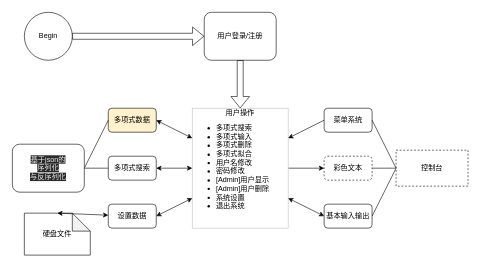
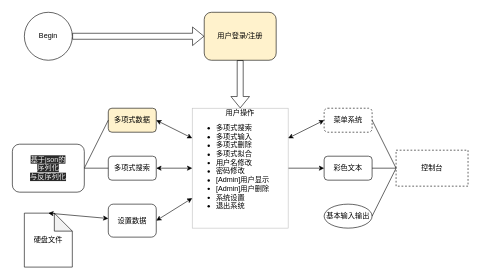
node "用户登录/注册": fillcolor #ffffff -> #fff2cc
node "菜单系统": style solid -> dashed
edge "菜单系统" -> "用户操作 多项式搜索 多项式输入 多项式删除 多项式拟合 用户名修改 密码修改 [Admin]用户显示 [Admin]用户删除 系统设置 退出系统": arrowhead none -> classic
node "彩色文本": style dashed -> solid
edge "用户操作 多项式搜索 多项式输入 多项式删除 多项式拟合 用户名修改 密码修改 [Admin]用户显示 [Admin]用户删除 系统设置 退出系统" -- "基本输入输出": removed
node "设置数据": size 48x24 -> 48x33
node "基本输入输出": shape rounded rectangle -> ellipse
node "硬盘文件": size 66x42 -> 48x54
